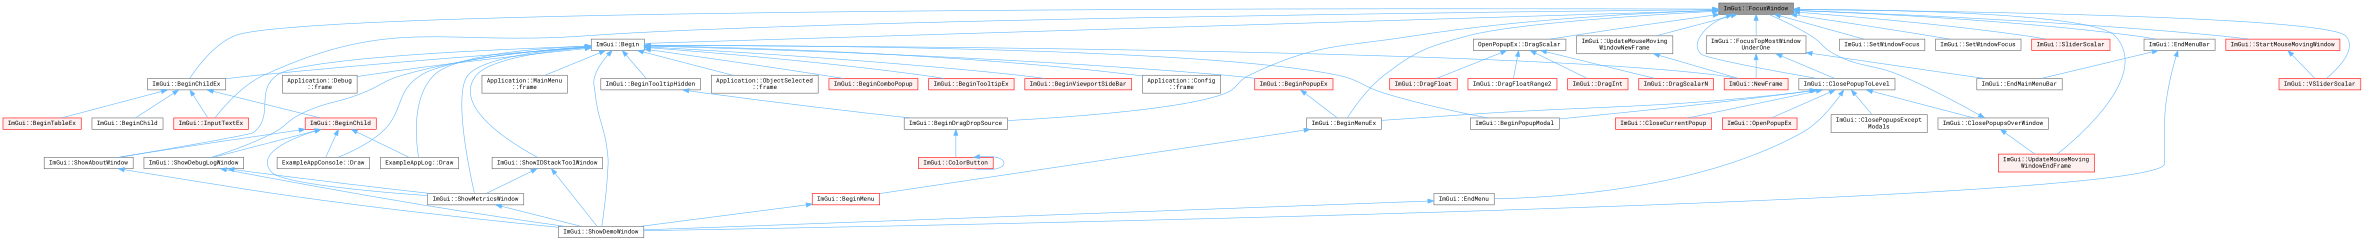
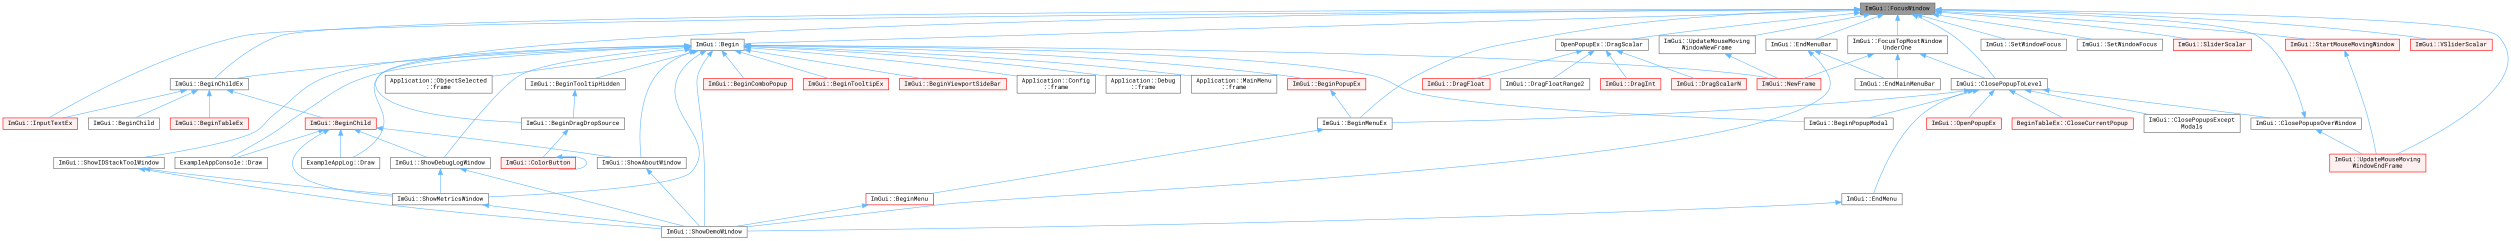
edge "ImGui::VSliderScalar" -> "ImGui::StartMouseMovingWindow": now "ImGui::UpdateMouseMoving WindowEndFrame" -> "ImGui::StartMouseMovingWindow"
node "ImGui::DragFloatRange2": color red -> grey40
node "ImGui::CloseCurrentPopup": label "ImGui::CloseCurrentPopup" -> "BeginTableEx::CloseCurrentPopup"
